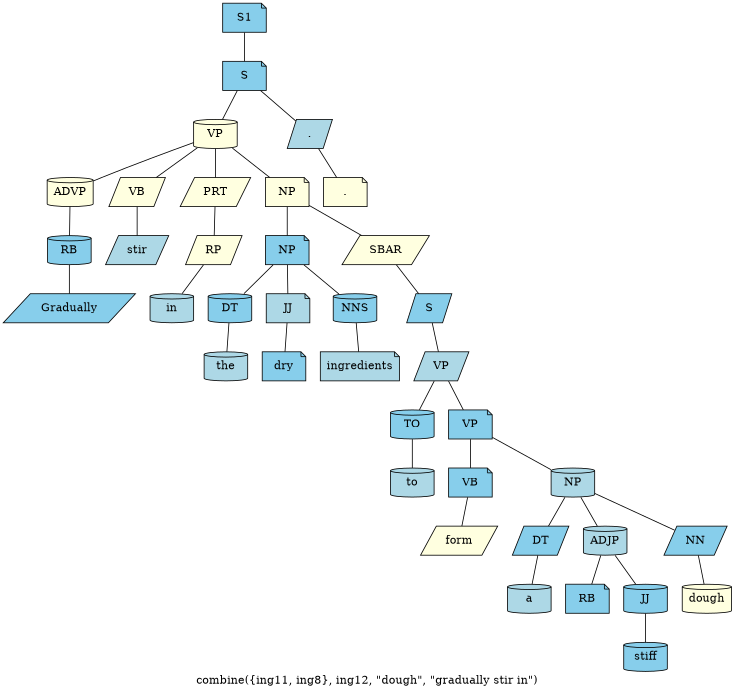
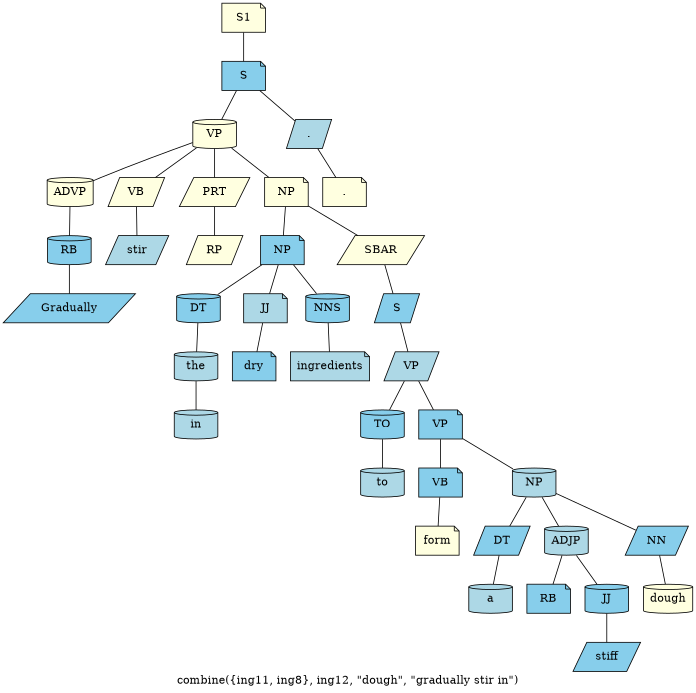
node "S1": fillcolor skyblue -> lightyellow
edge "RP" -- "in": now "the" -- "in"
node "form": shape parallelogram -> note
node "stiff": shape cylinder -> parallelogram
